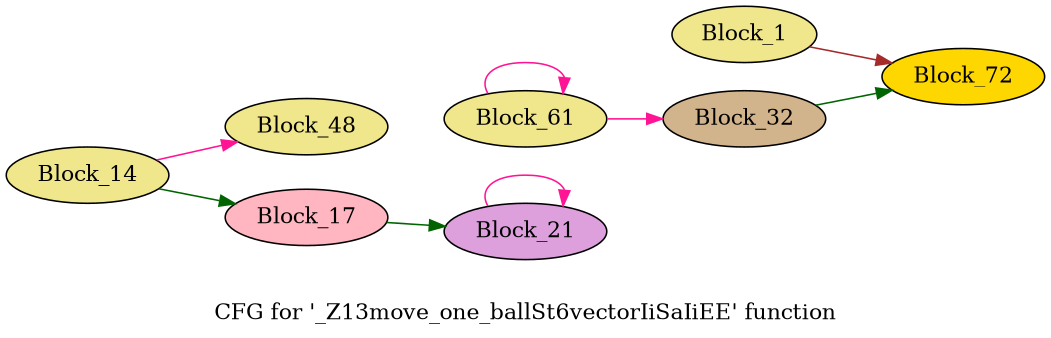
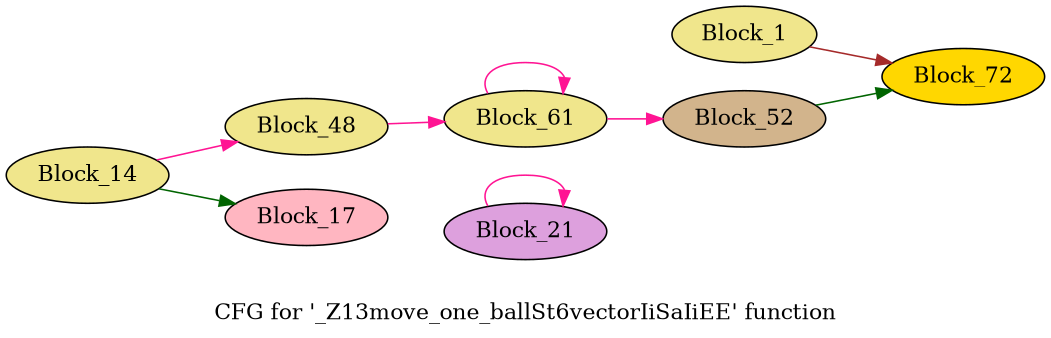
node "Block_32": label "Block_32" -> "Block_52"
edge "Block_48" -> "Block_61": added
edge "Block_17" -> "Block_21": removed
